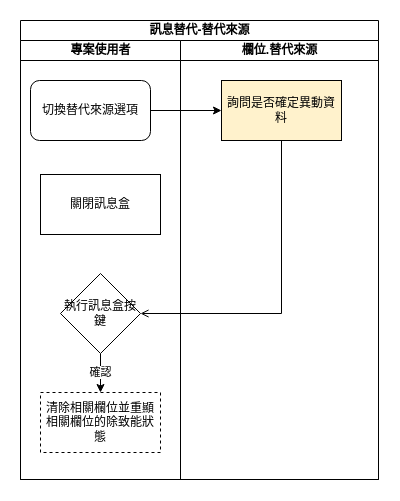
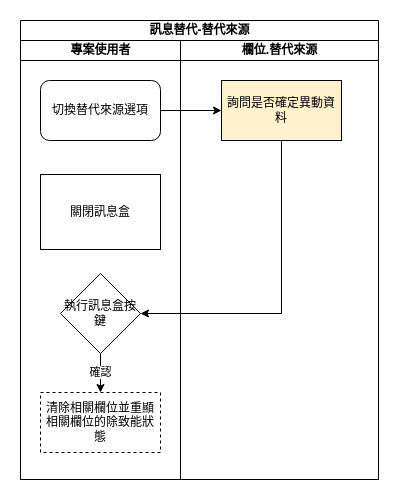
node "切換替代來源選項": moved (91, 111) -> (101, 111)
node "關閉訊息盒": size 120x60 -> 120x75
edge "詢問是否確定異動資料" -> "執行訊息盒按鍵": arrowhead open -> classic
